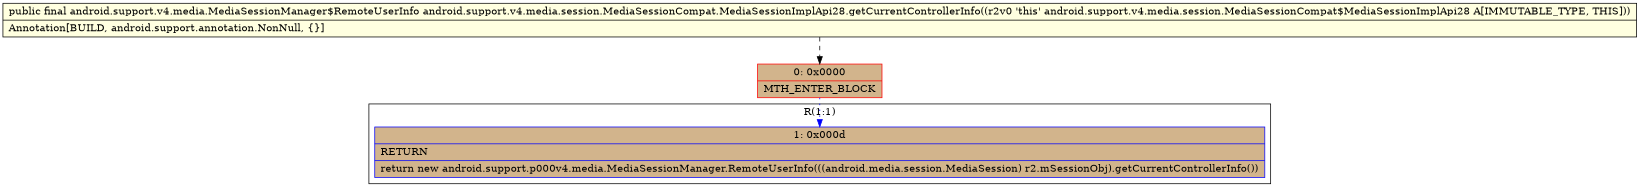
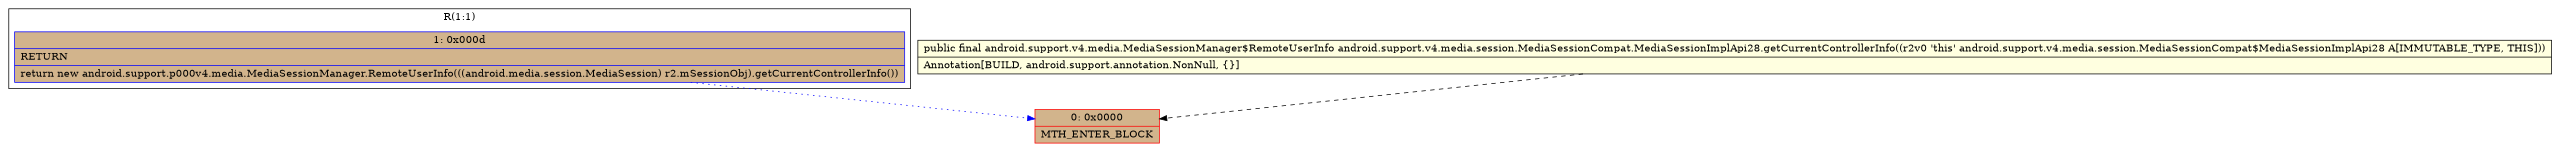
edge "0: 0x0000" -> "1: 0x000d": reversed
